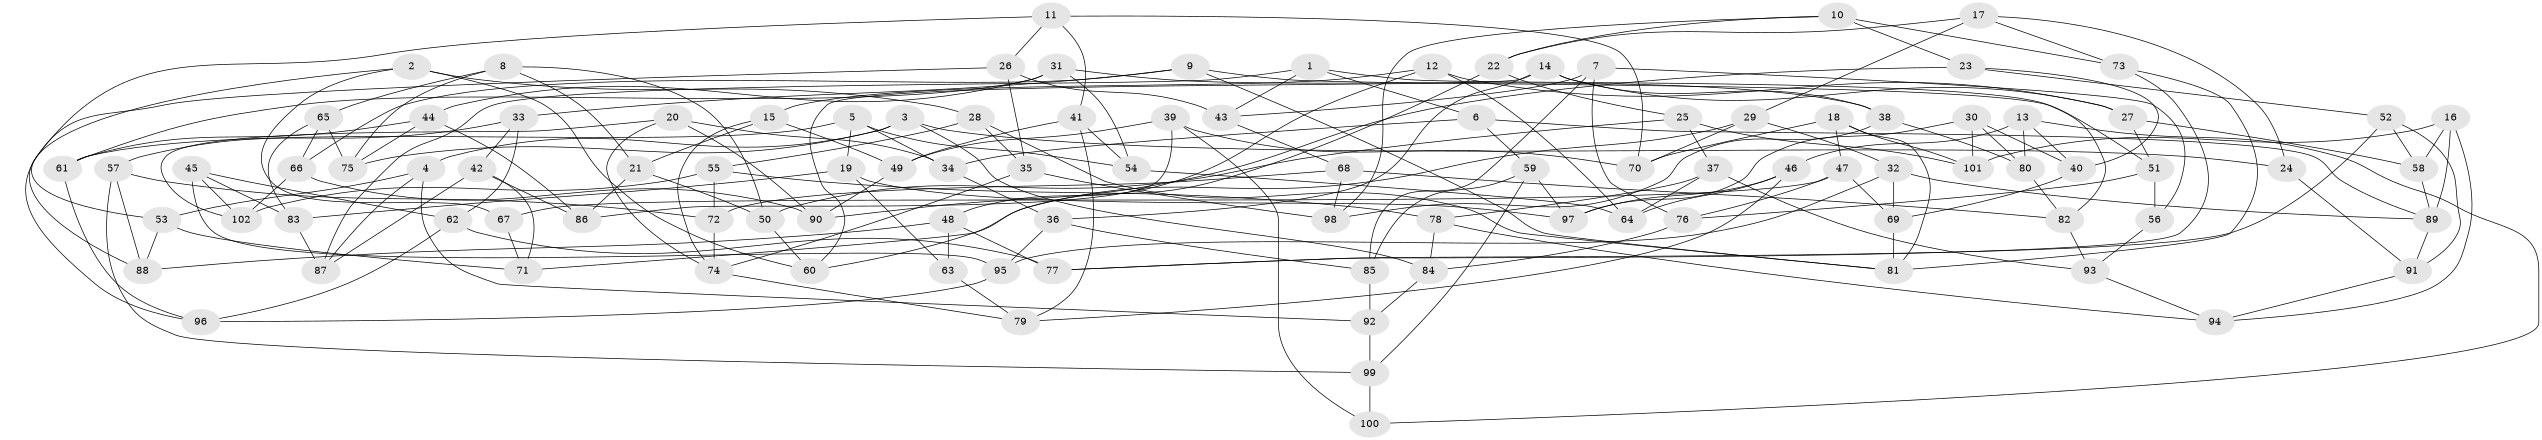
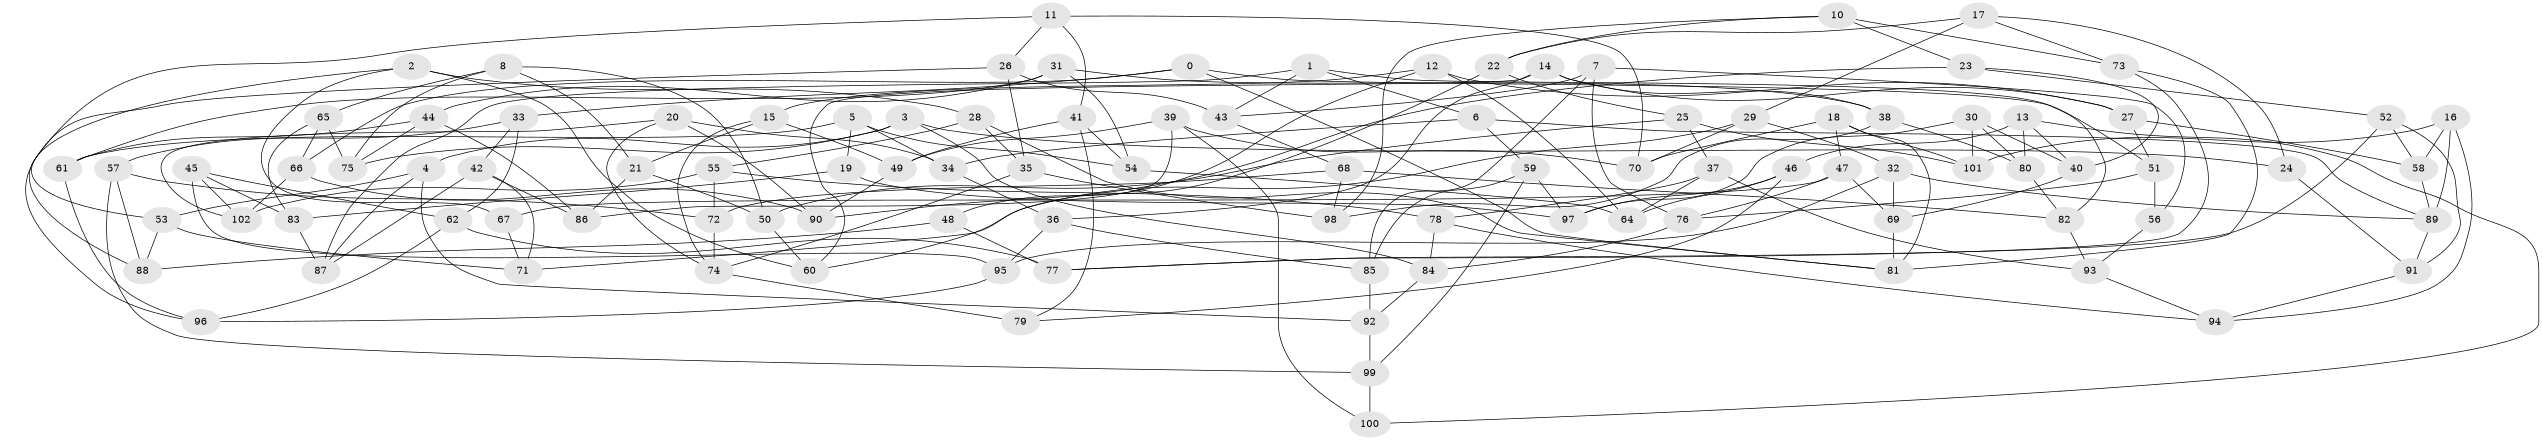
node "9": label "9" -> "0"
node "63": removed
